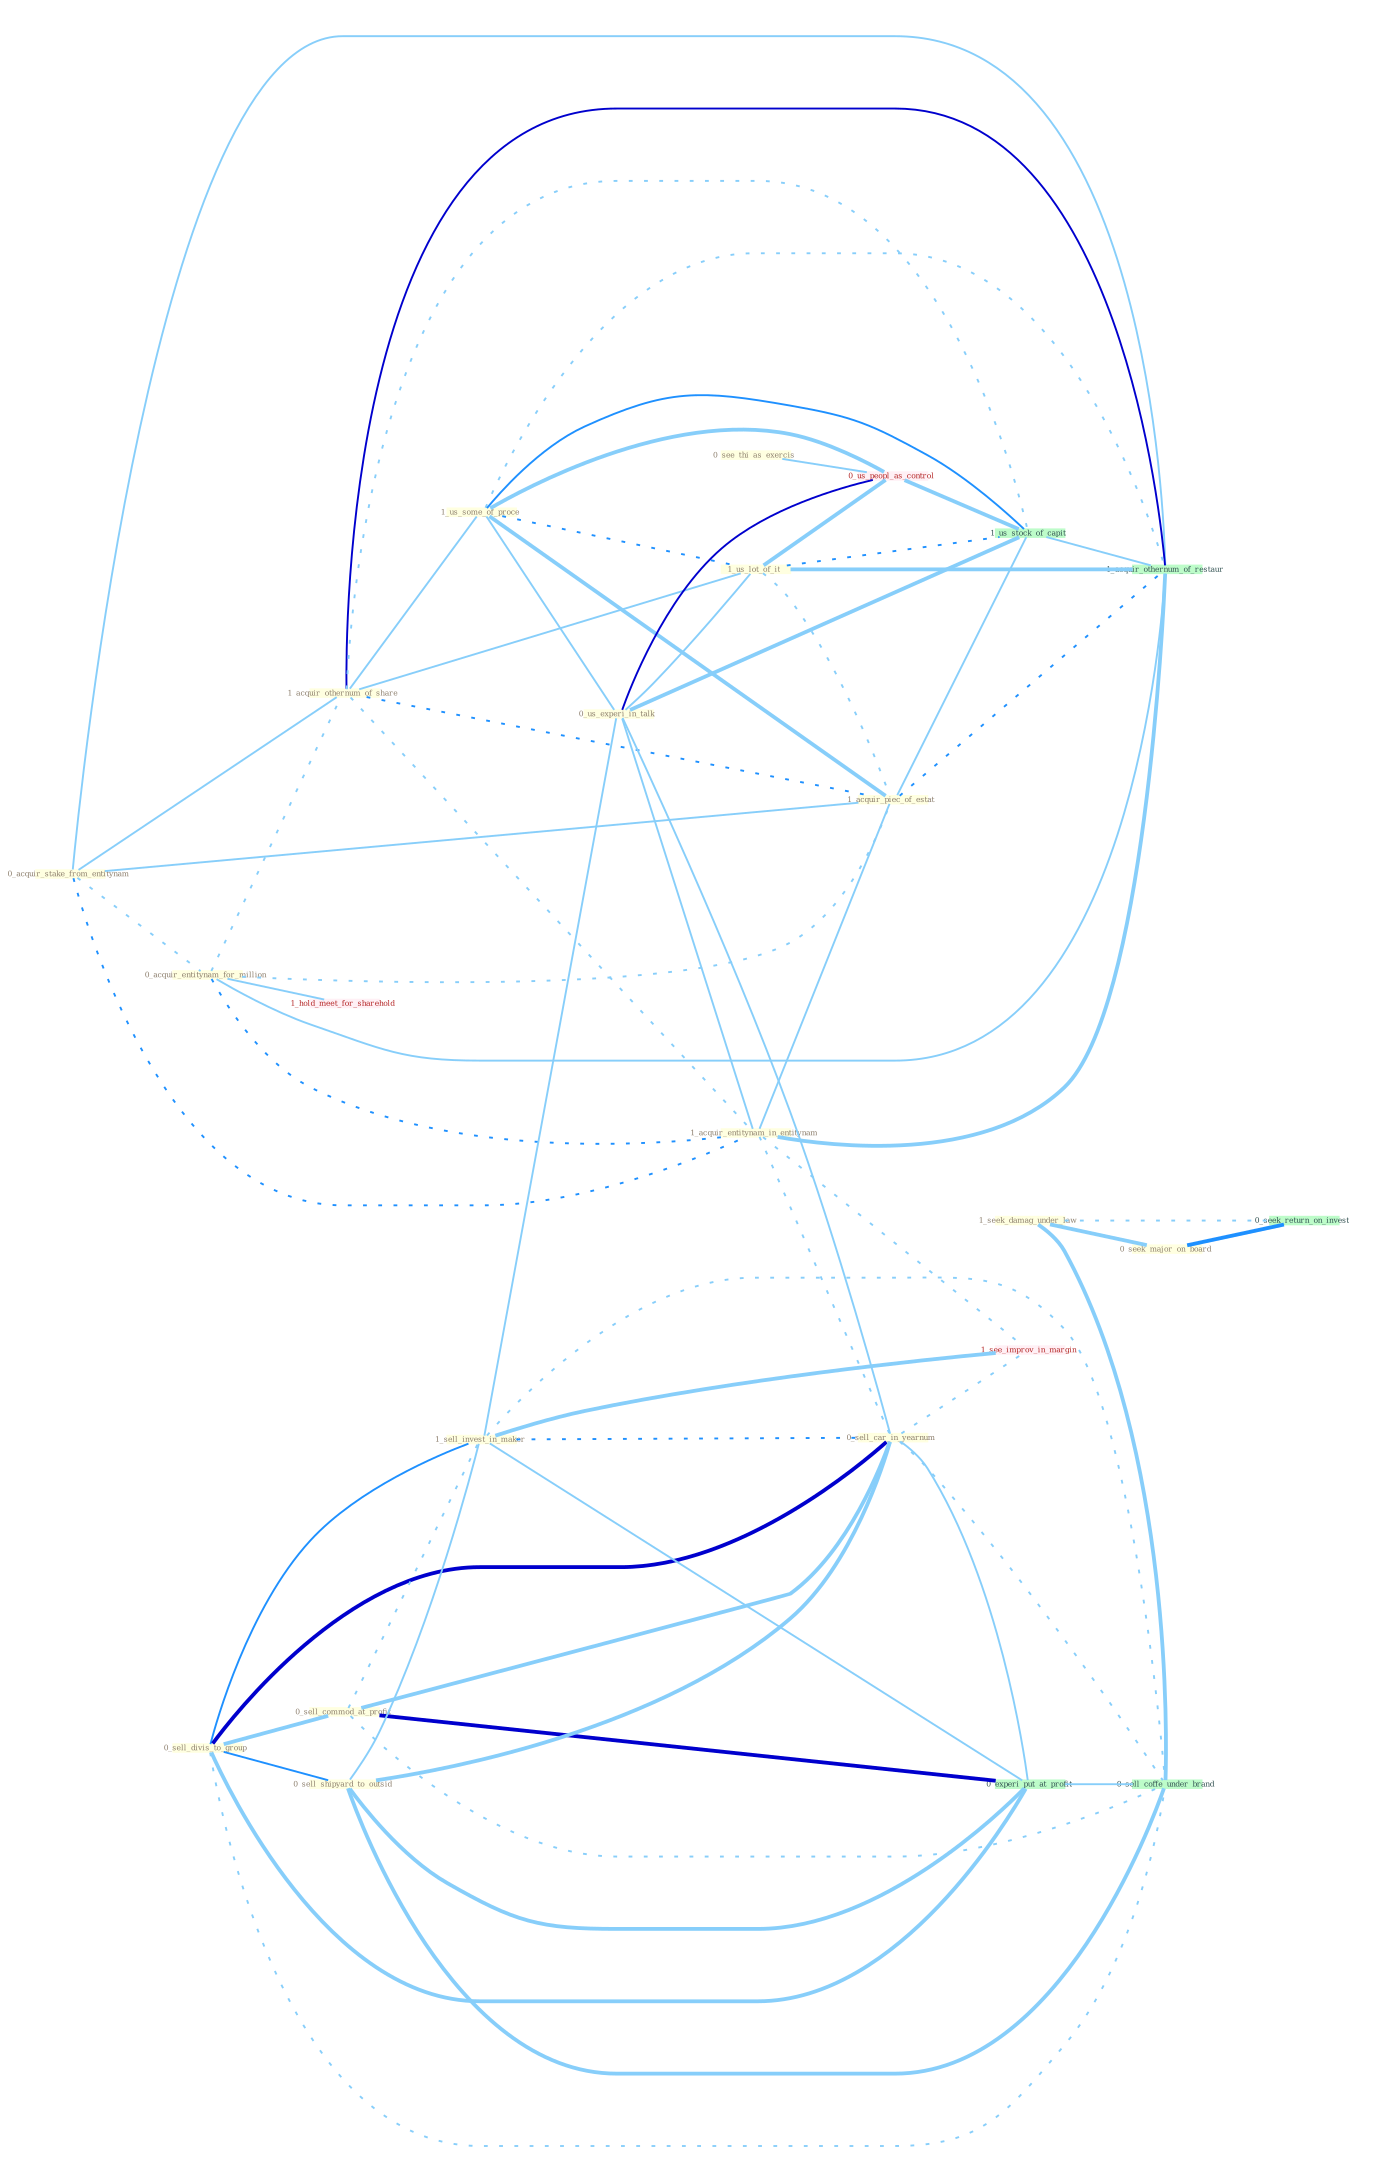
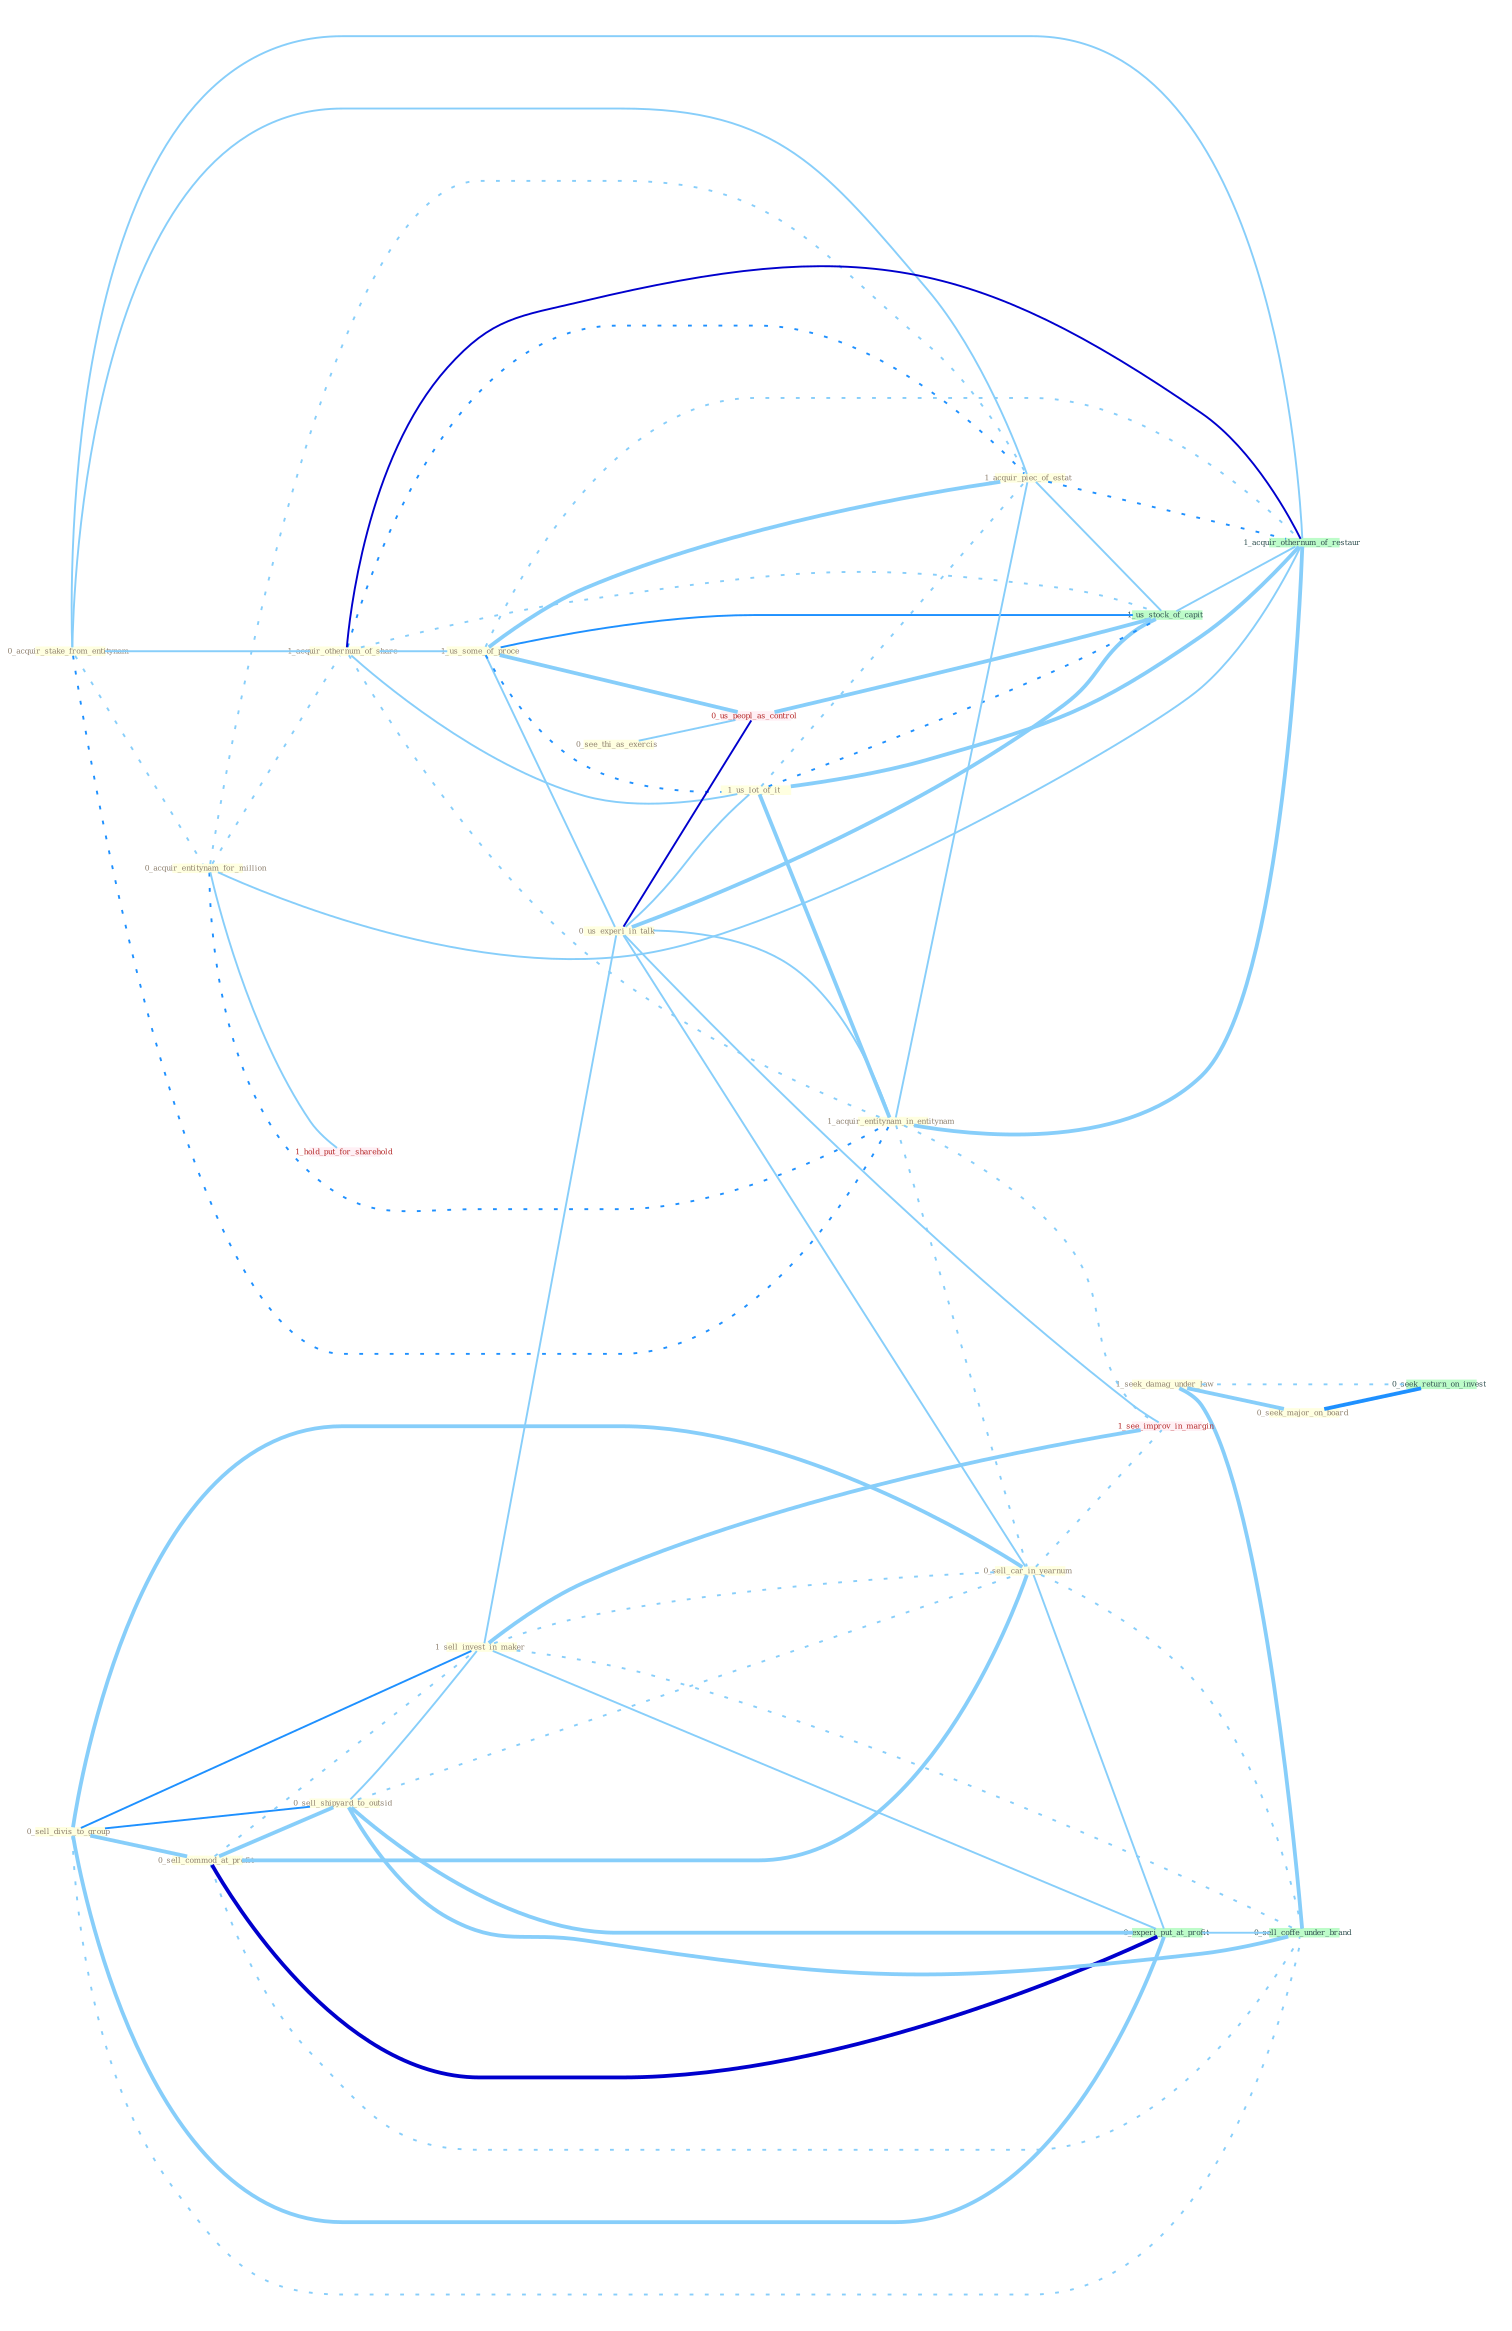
edge "0_us_peopl_as_control" -- "1_us_lot_of_it": now "1_acquir_entitynam_in_entitynam" -- "1_us_lot_of_it"
node "1_hold_meet_for_sharehold": label "1_hold_meet_for_sharehold" -> "1_hold_put_for_sharehold"
edge "0_us_experi_in_talk" -- "1_see_improv_in_margin": added
edge "0_sell_car_in_yearnum" -- "1_sell_invest_in_maker": color #1e90ff -> #87cefa
edge "0_sell_car_in_yearnum" -- "0_sell_divis_to_group": color #0000cd -> #87cefa
edge "0_sell_car_in_yearnum" -- "0_sell_shipyard_to_outsid": style bold -> dotted
edge "0_sell_shipyard_to_outsid" -- "0_sell_commod_at_profit": added
